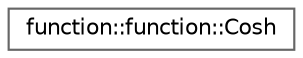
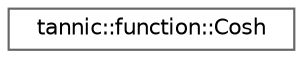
node "function::function::Cosh": label "function::function::Cosh" -> "tannic::function::Cosh"
